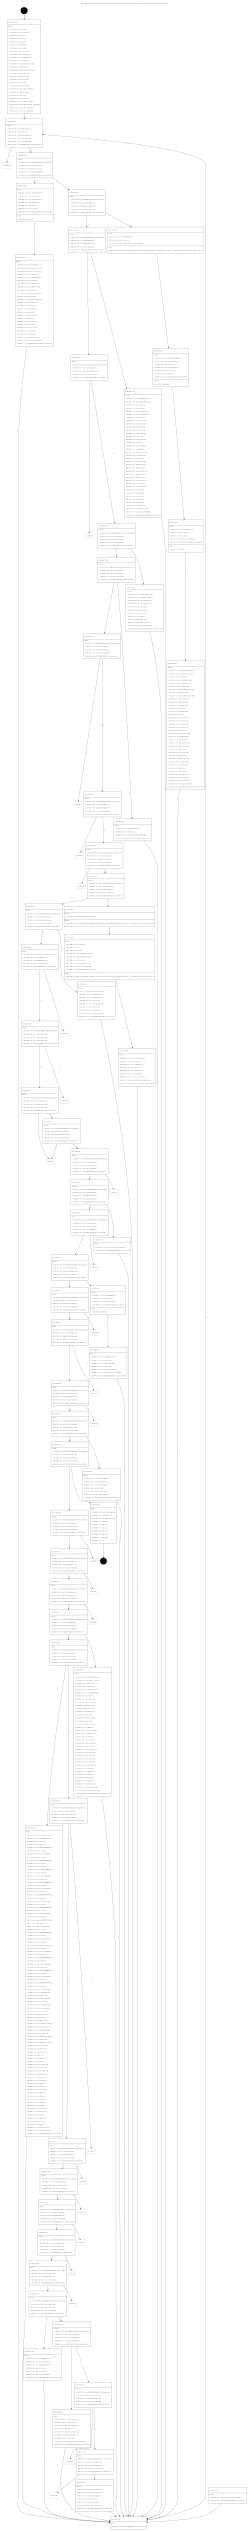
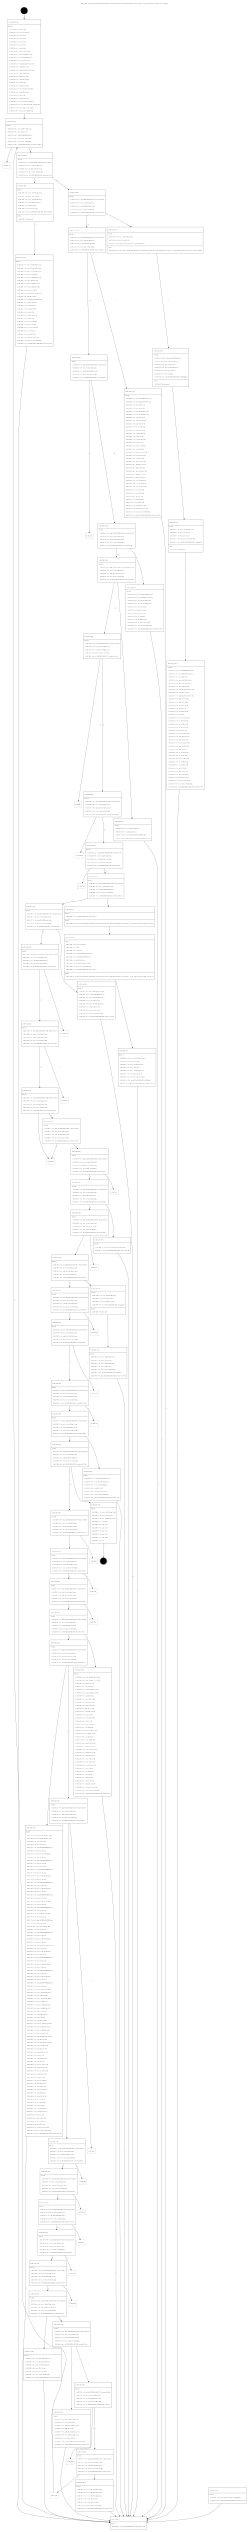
edge "0x402454 [5]" -> "0x4012d4 [32]": now "0x401738" -> "0x4012d4 [32]"
